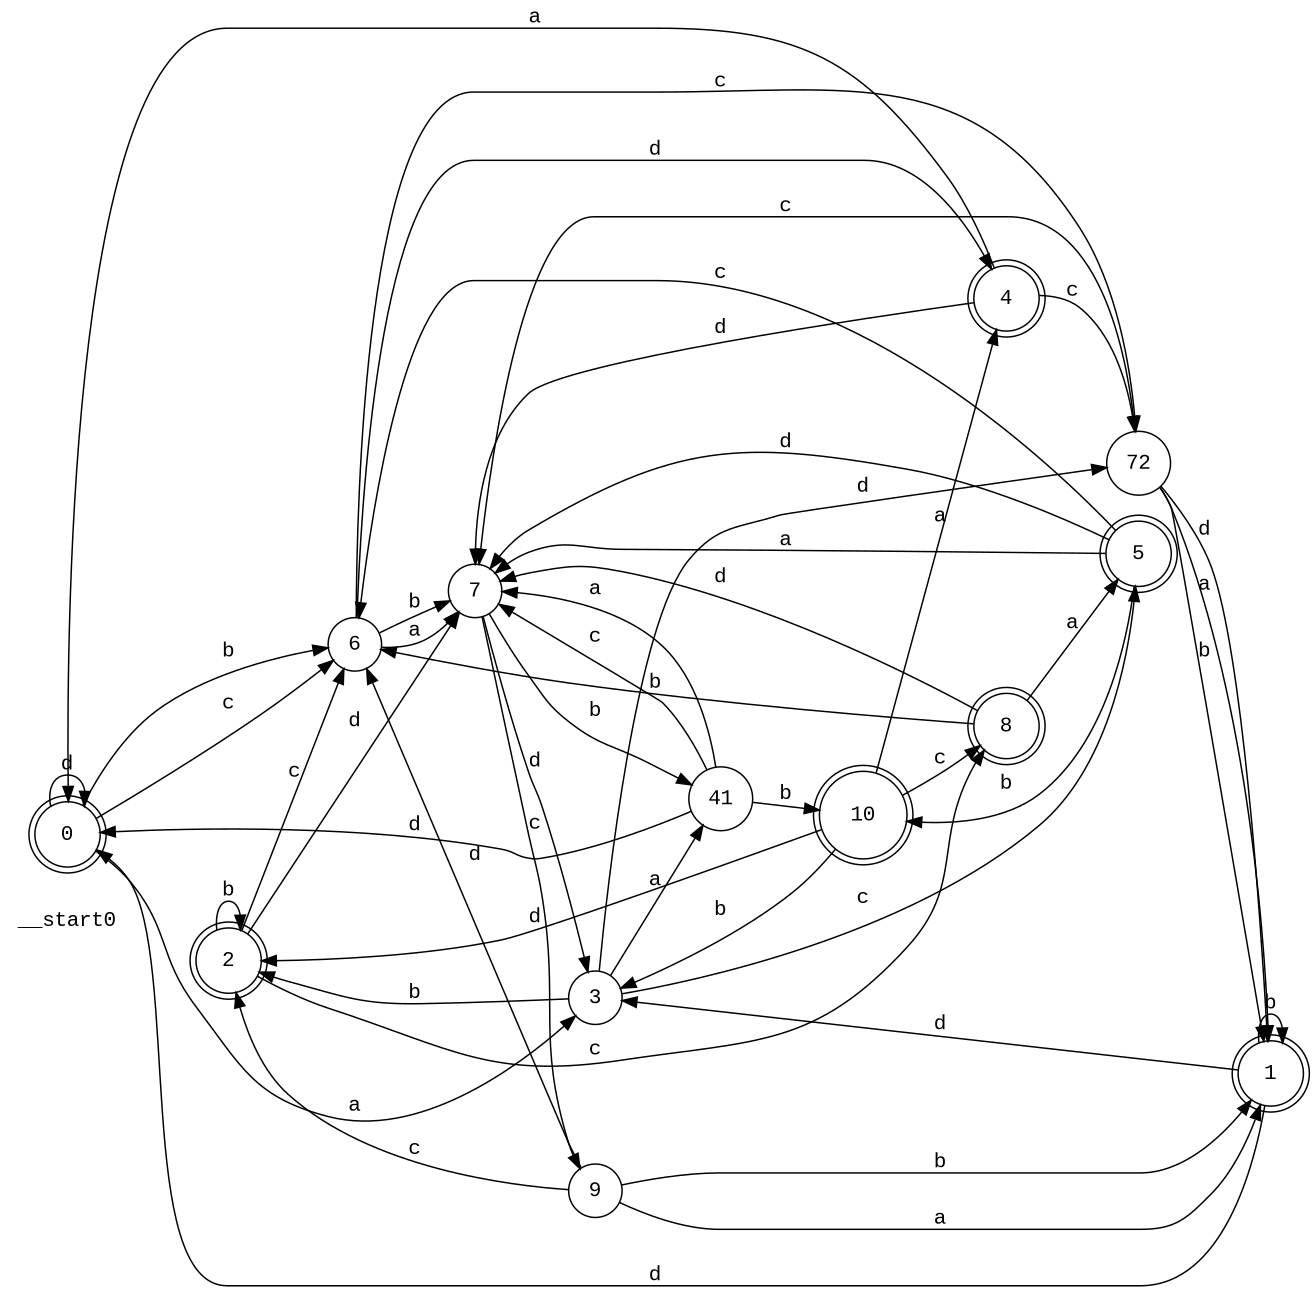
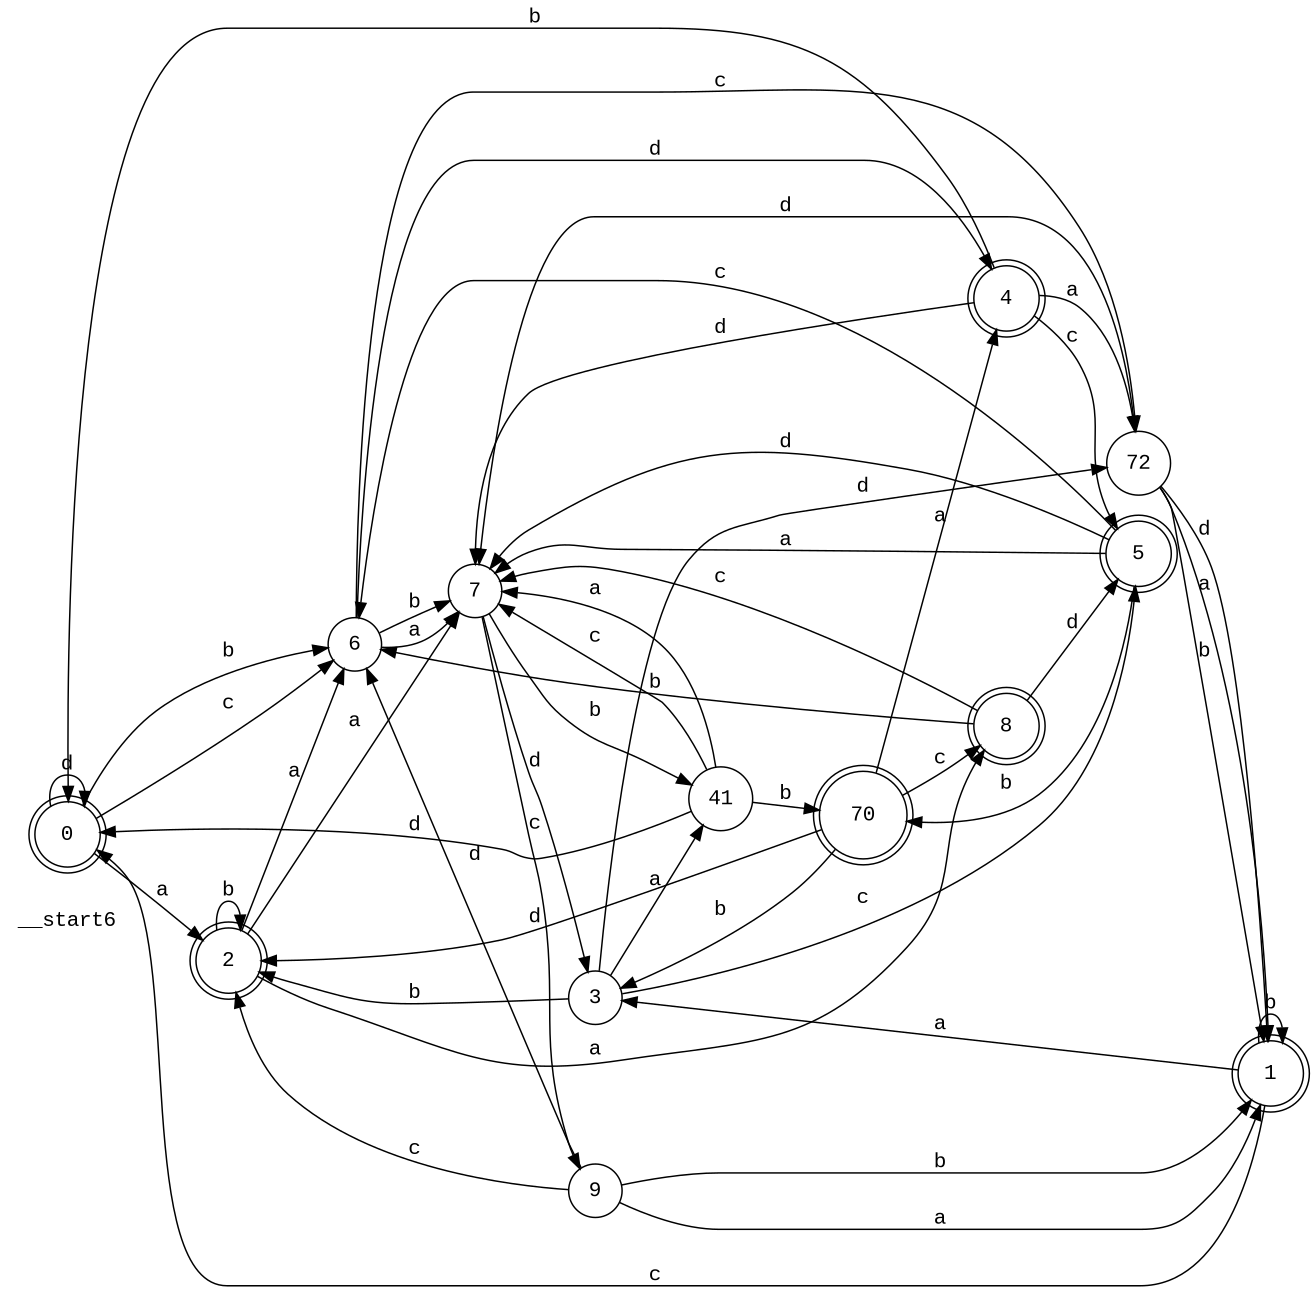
edge "4" -> "0": label "a" -> "b"
edge "72" -> "7": label "c" -> "d"
edge "4" -> "72": label "c" -> "a"
edge "4" -> "5": added, label "c"
edge "8" -> "7": label "d" -> "c"
edge "8" -> "5": label "a" -> "d"
edge "2" -> "7": label "d" -> "a"
edge "2" -> "6": label "c" -> "a"
node "10": label "10" -> "70"
node "__start0": label "__start0" -> "__start6"
edge "1" -> "3": label "d" -> "a"
edge "2" -> "8": label "c" -> "a"
edge "0" -> "3": now "0" -> "2"
edge "1" -> "0": label "d" -> "c"
